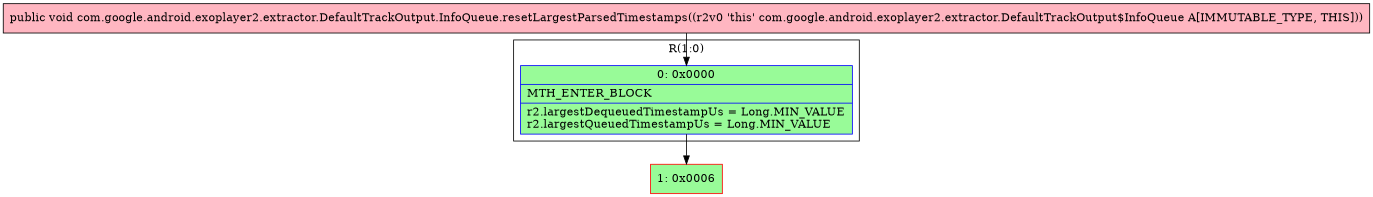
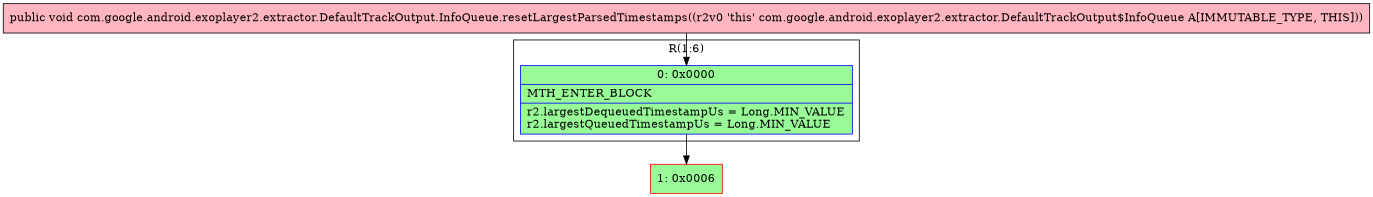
cluster "R(1:0)": label "R(1:0)" -> "R(1:6)"
